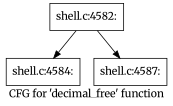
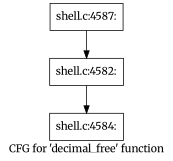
edge "shell.c:4582:" -> "shell.c:4587:": reversed
